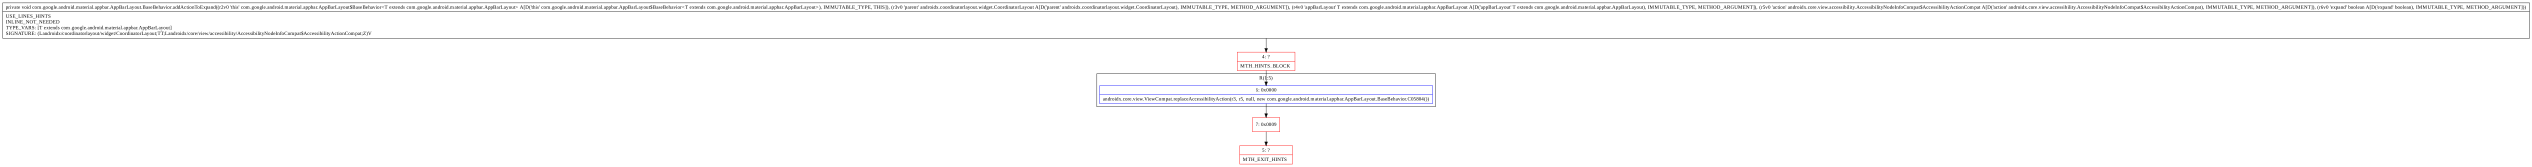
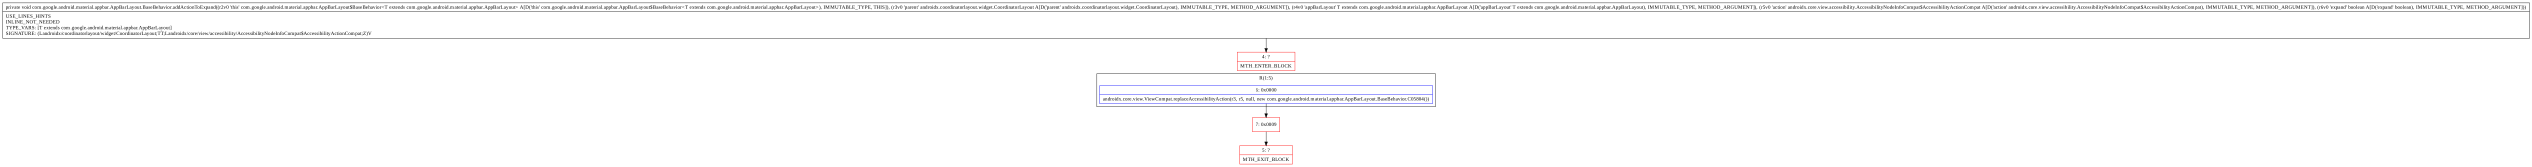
node "4: ?": text "MTH_HINTS_BLOCK" -> "MTH_ENTER_BLOCK"
edge "4: ?" -> "6: 0x0000": removed
node "5: ?": text "MTH_EXIT_HINTS" -> "MTH_EXIT_BLOCK"
